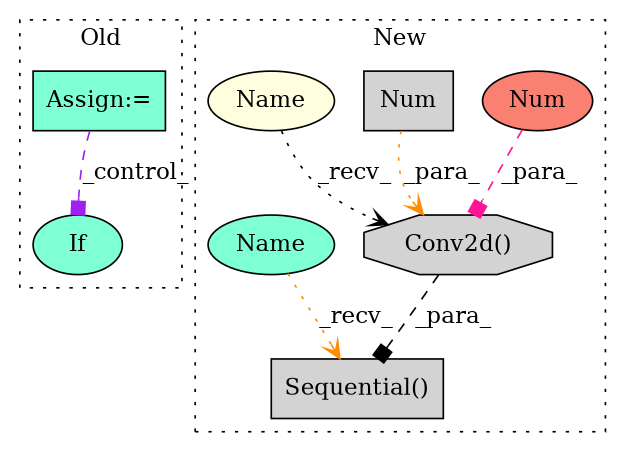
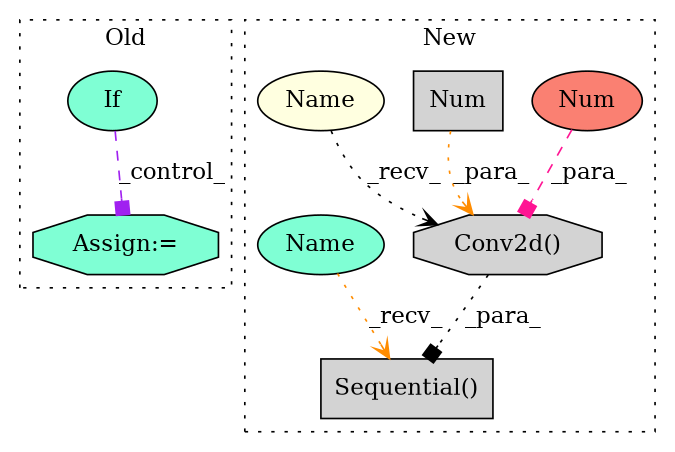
node "Assign:=": shape box -> octagon
edge "Assign:=" -> "If": reversed
edge "Conv2d()" -> "Sequential()": style dashed -> dotted
